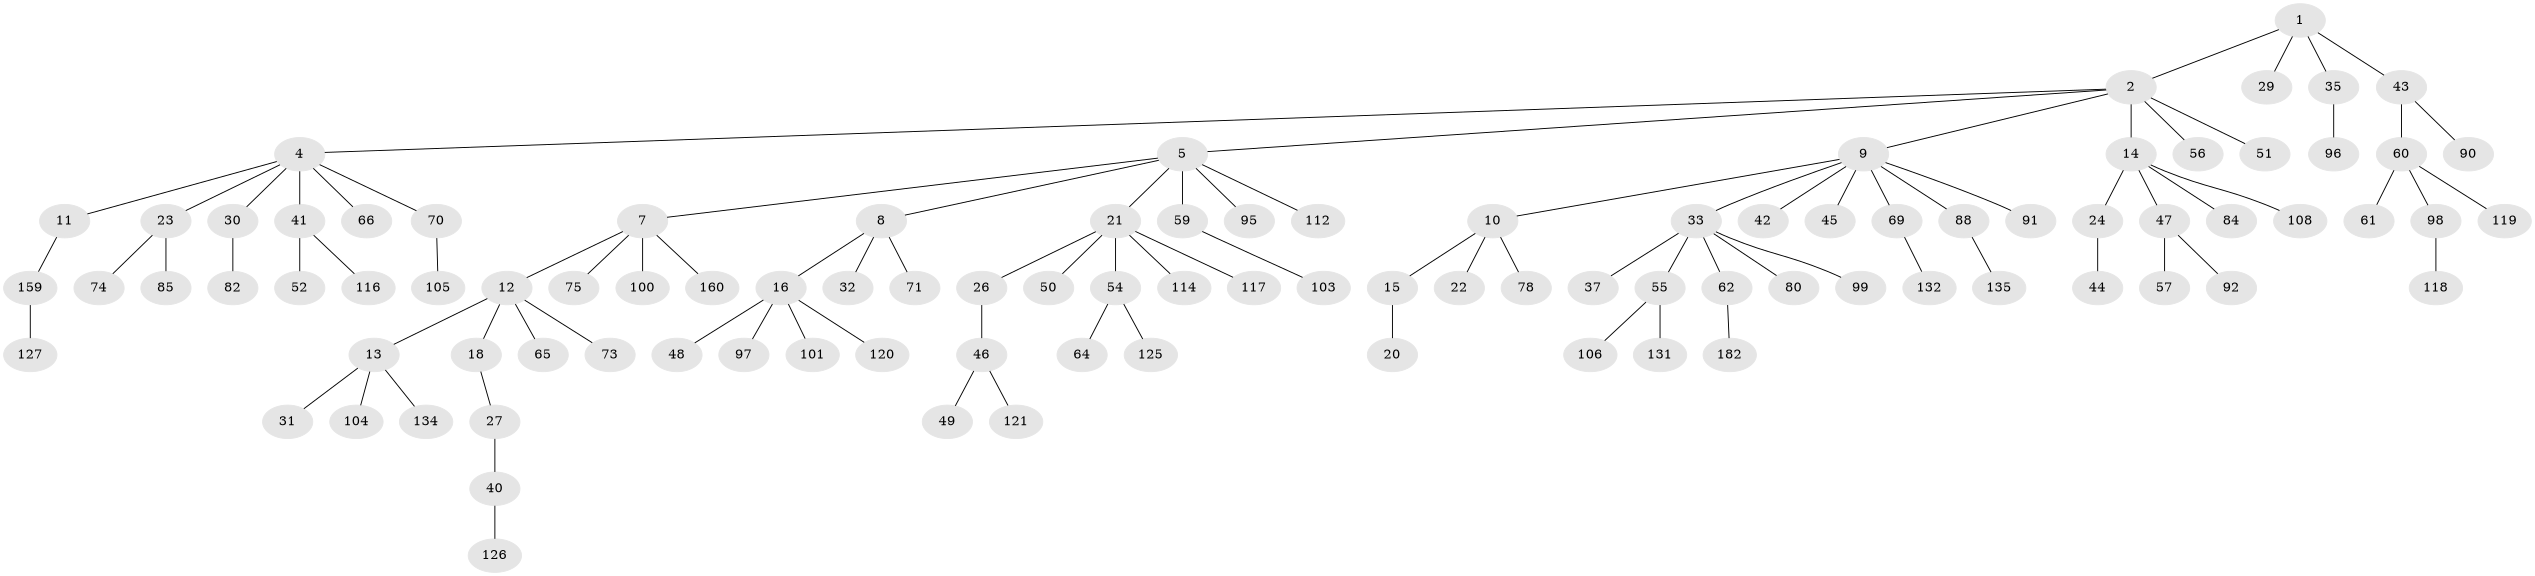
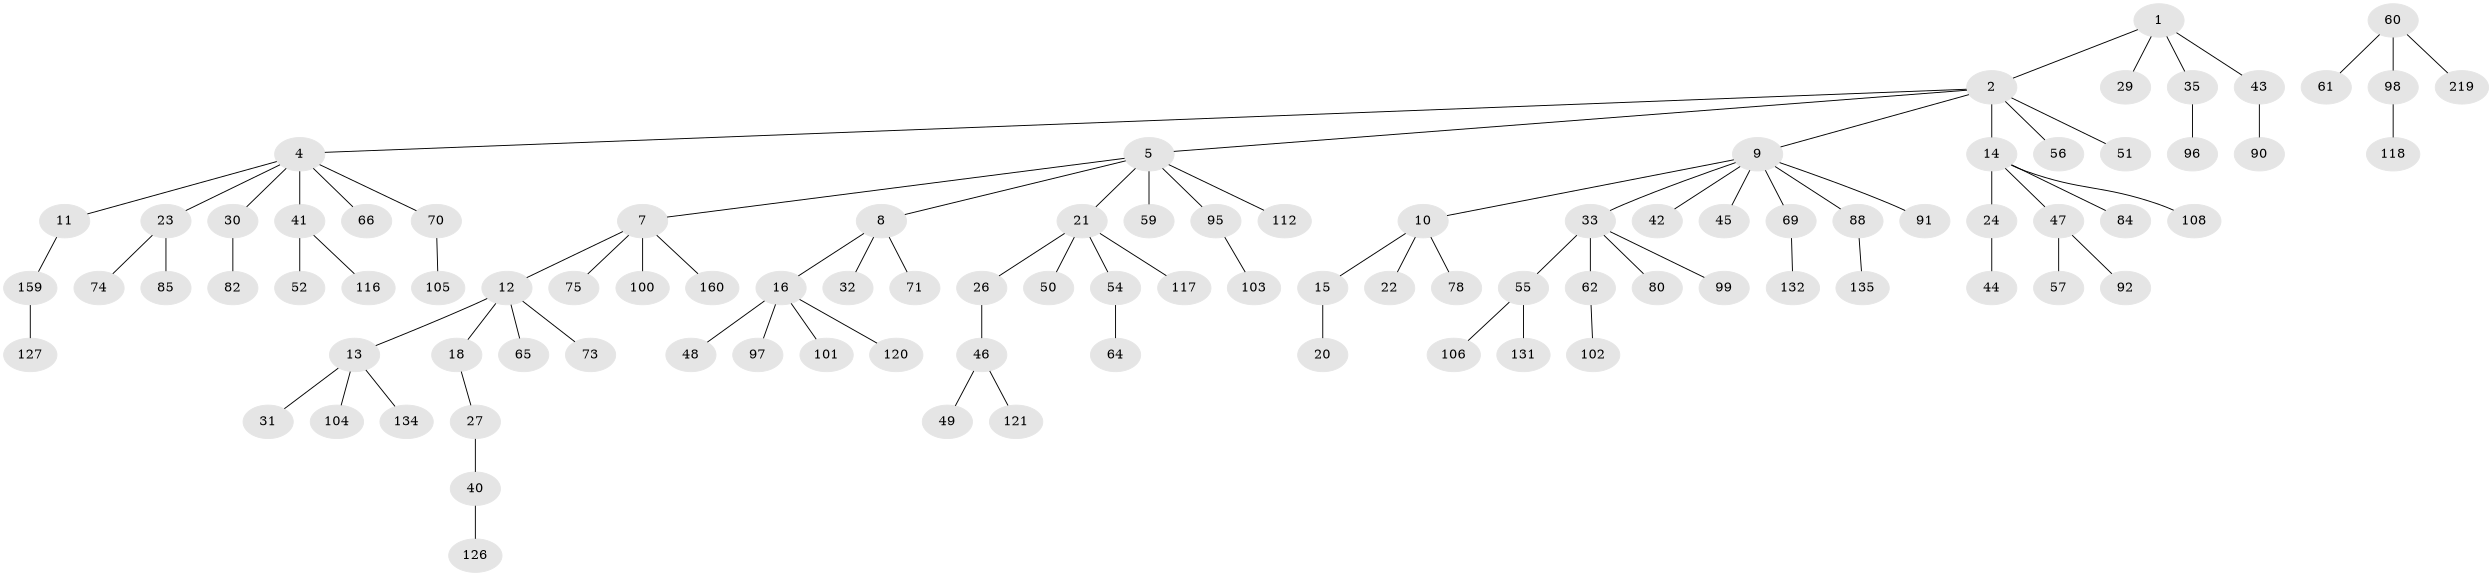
edge "43" -- "60": removed
node "119": label "119" -> "219"
edge "59" -- "103": now "95" -- "103"
node "114": removed
node "37": removed
node "125": removed
node "182": label "182" -> "102"
